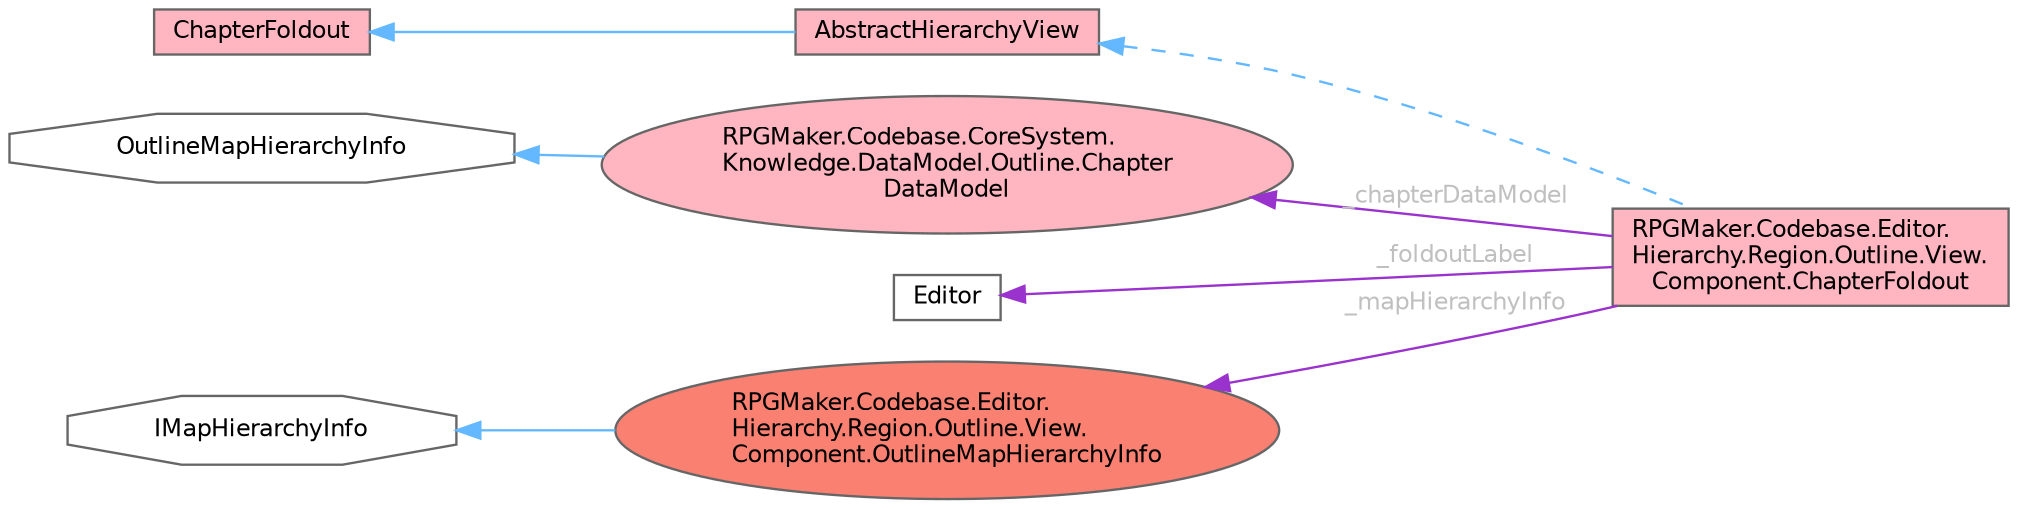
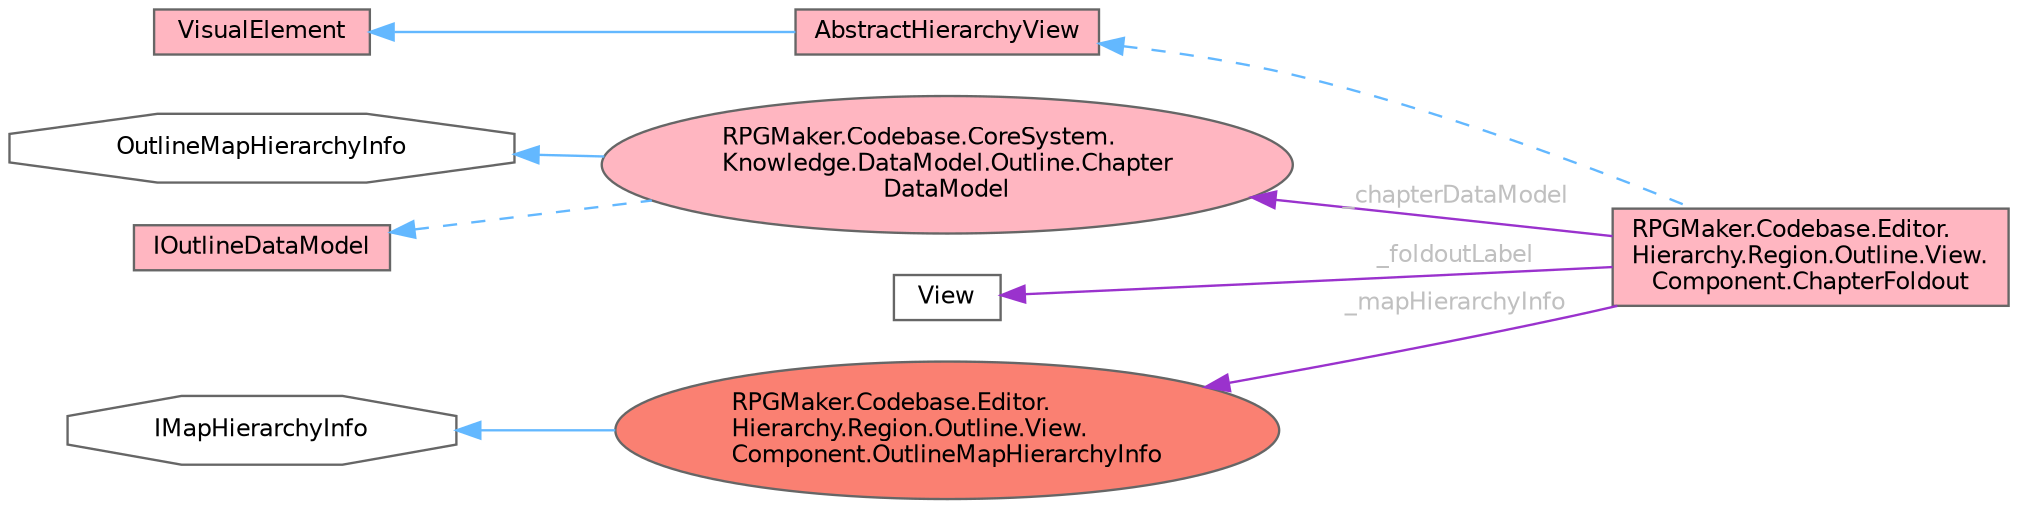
node "ChapterFoldout": label "ChapterFoldout" -> "VisualElement"
node "IOutlineDataModel": added
node "Editor": label "Editor" -> "View"
